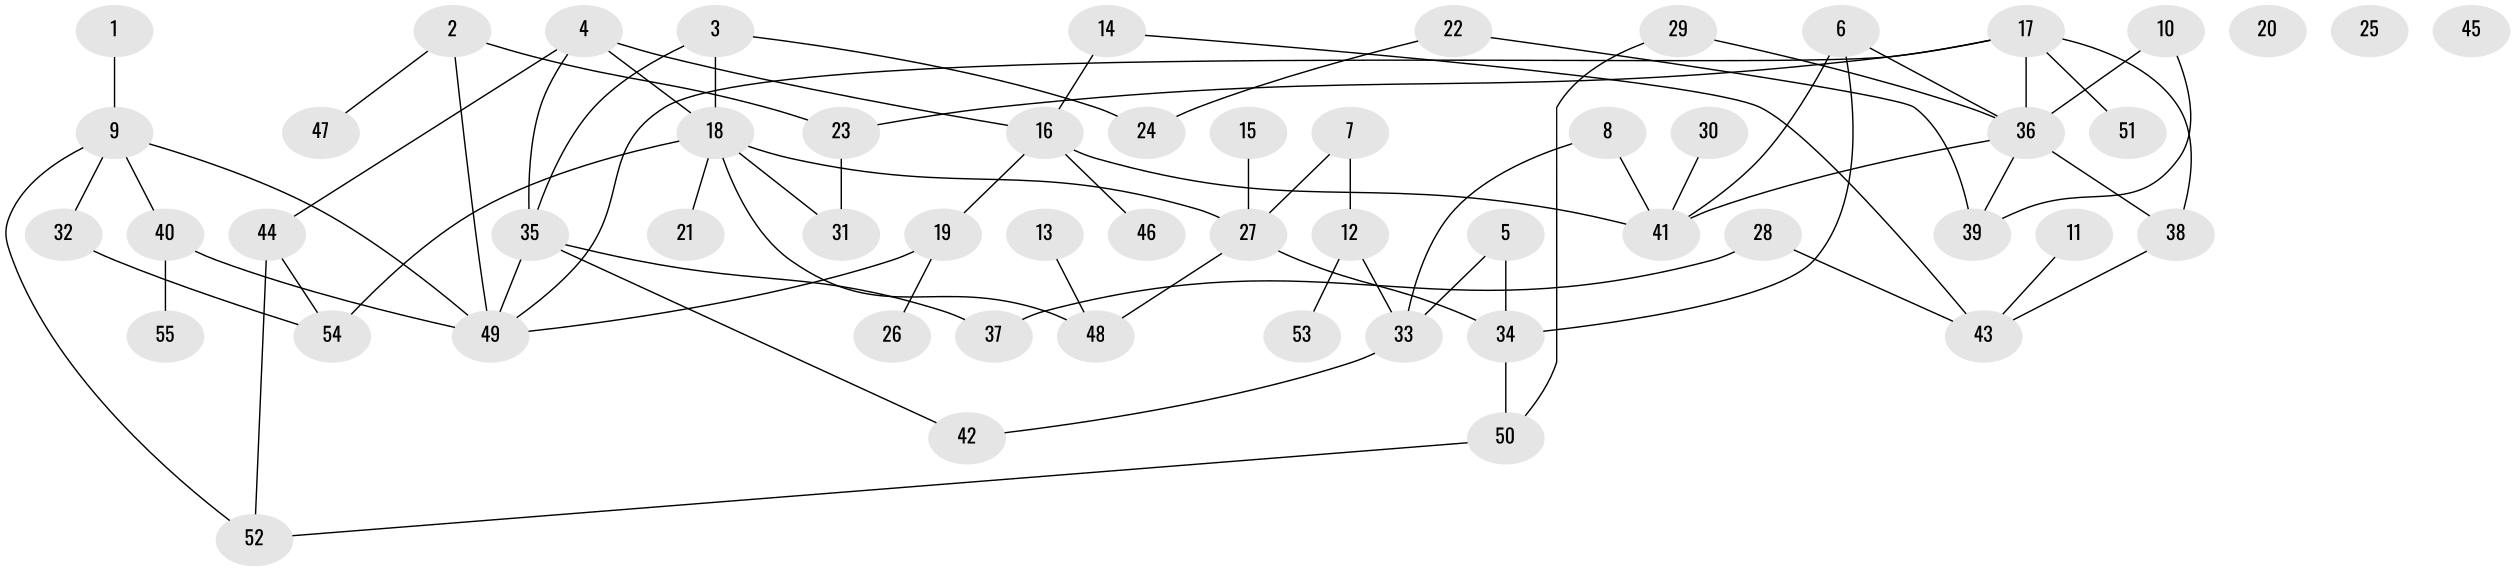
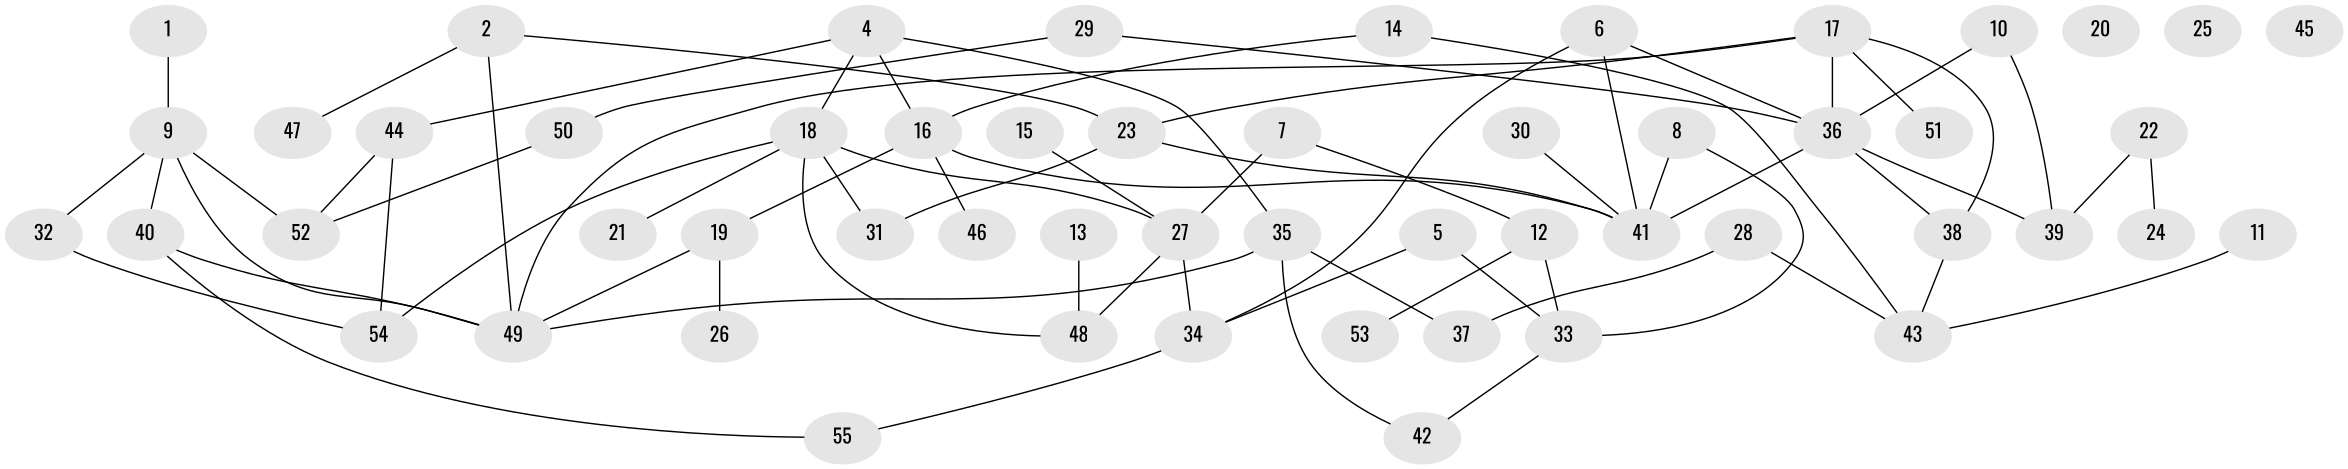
node "3": removed
edge "23" -- "41": added
edge "34" -- "50": now "34" -- "55"
